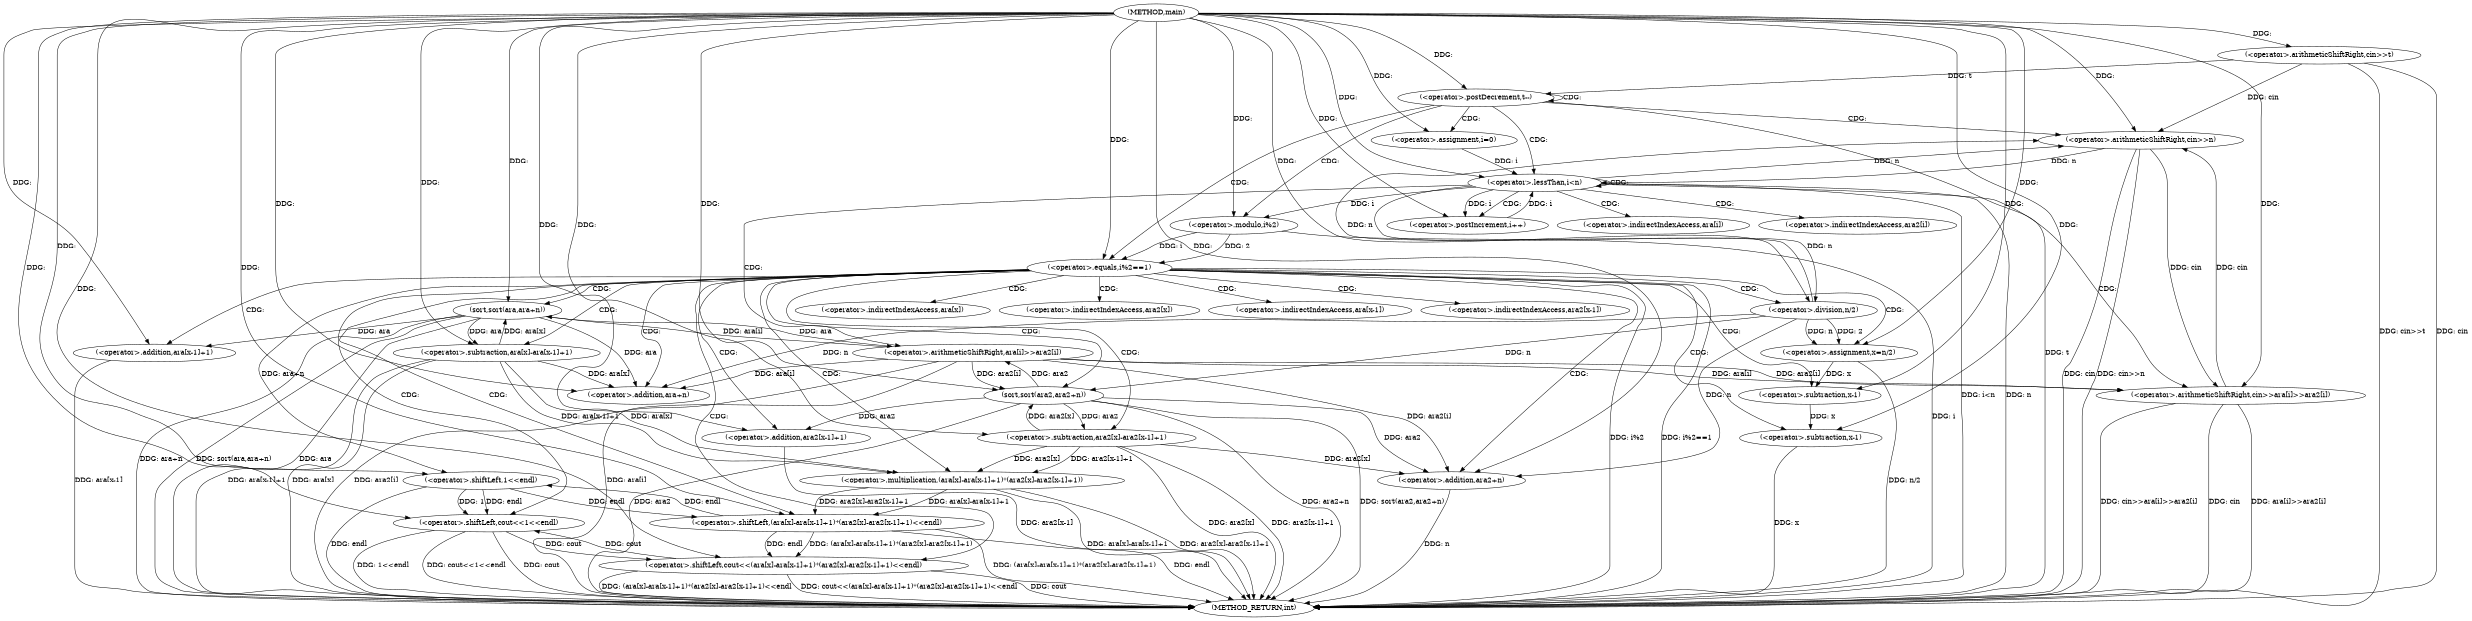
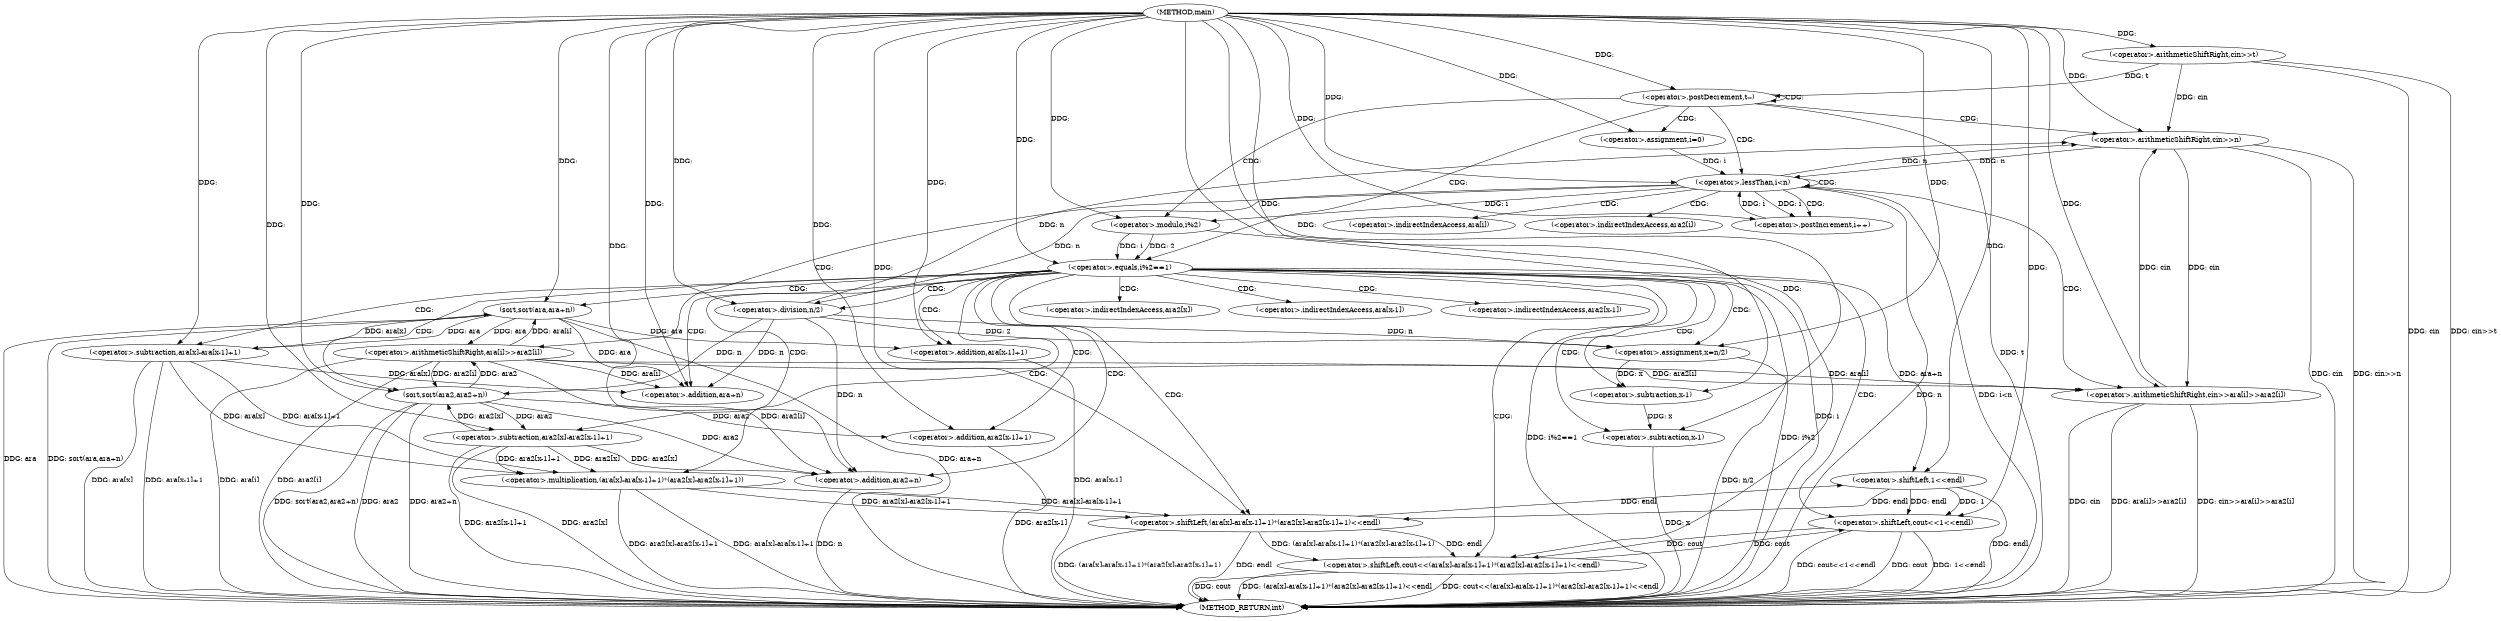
node "(<operator>.indirectIndexAccess,ara[x])": removed
